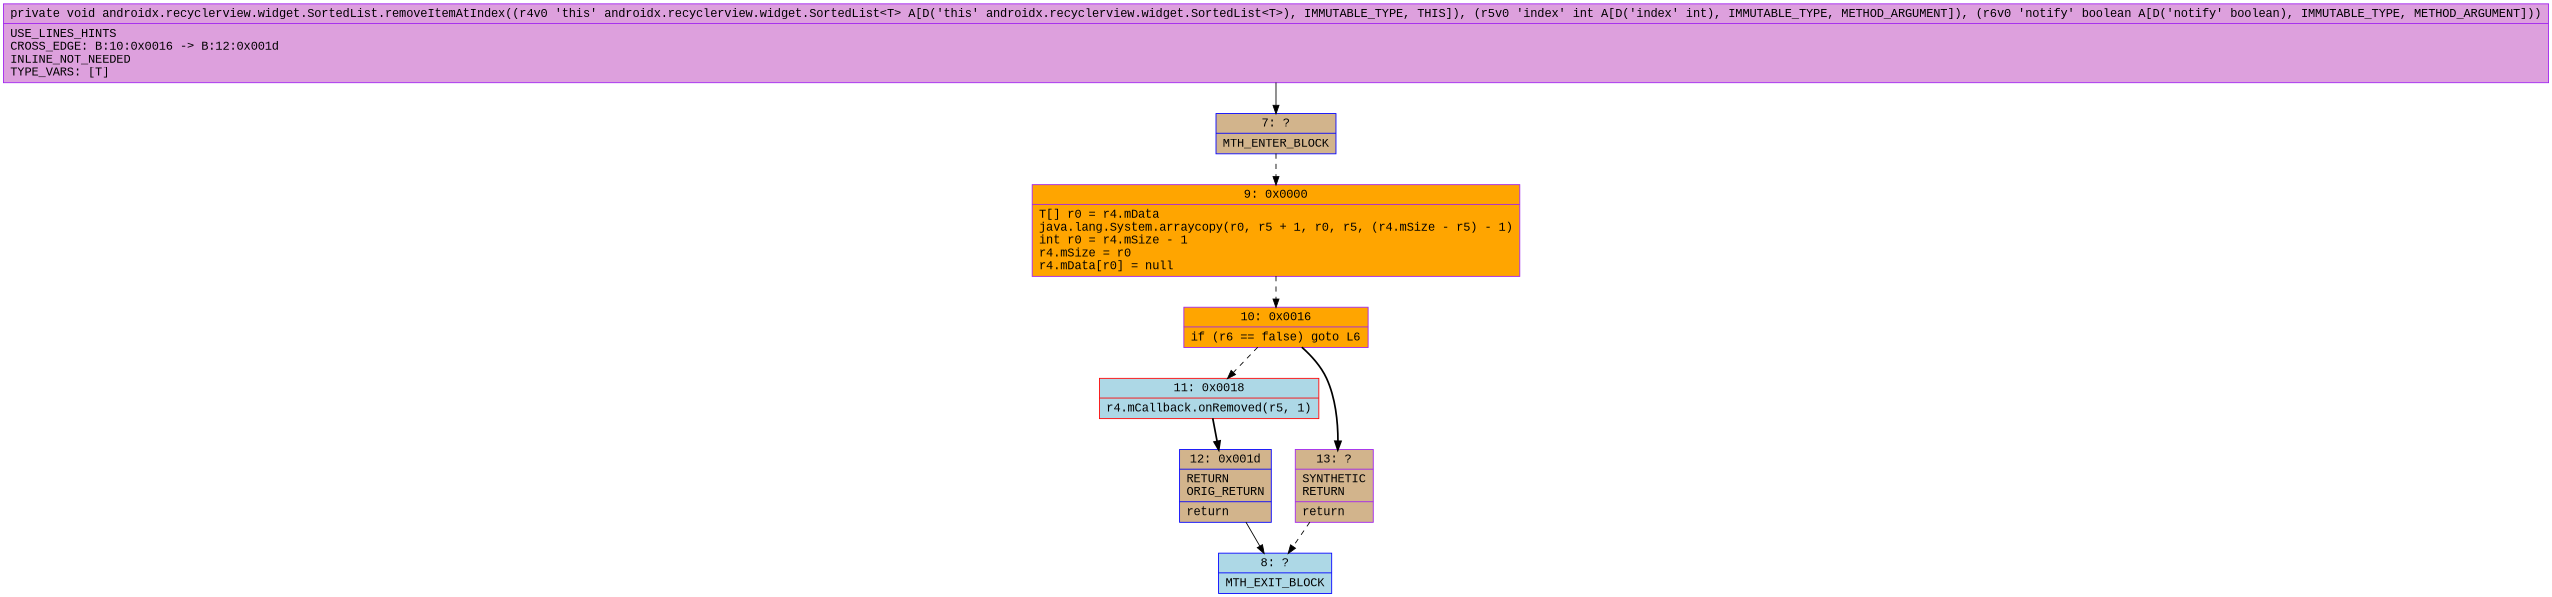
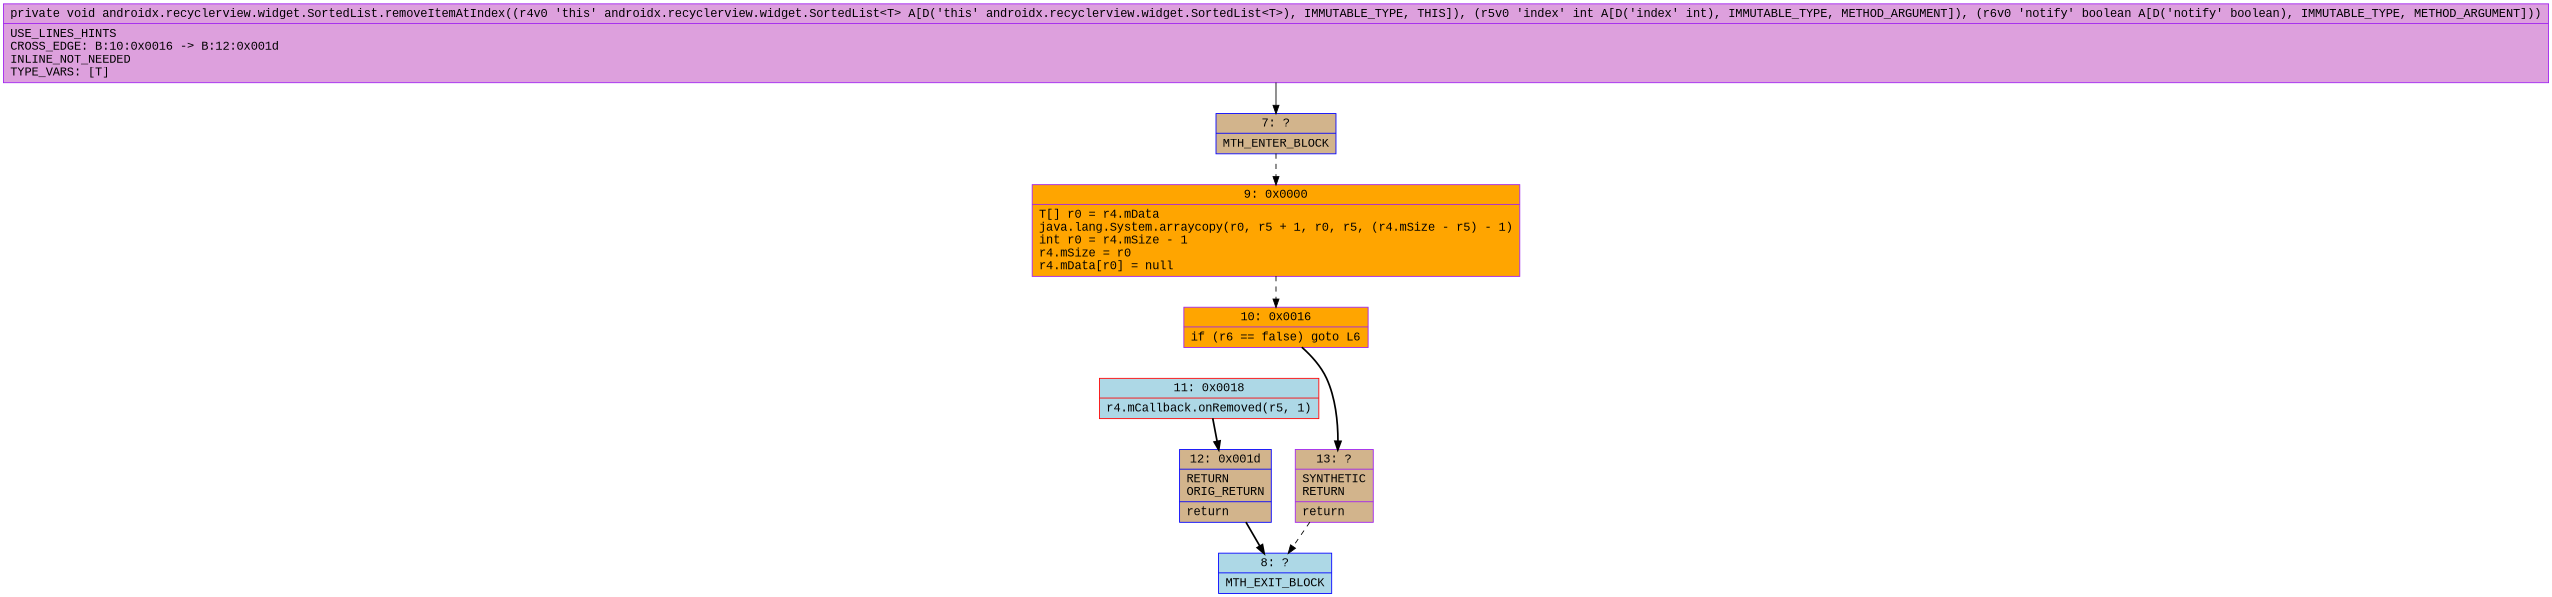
edge "10: 0x0016" -> "11: 0x0018": removed
edge "12: 0x001d" -> "8: ?": style solid -> bold
